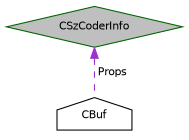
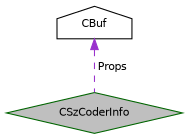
edge "CBuf" -> "CSzCoderInfo": reversed
